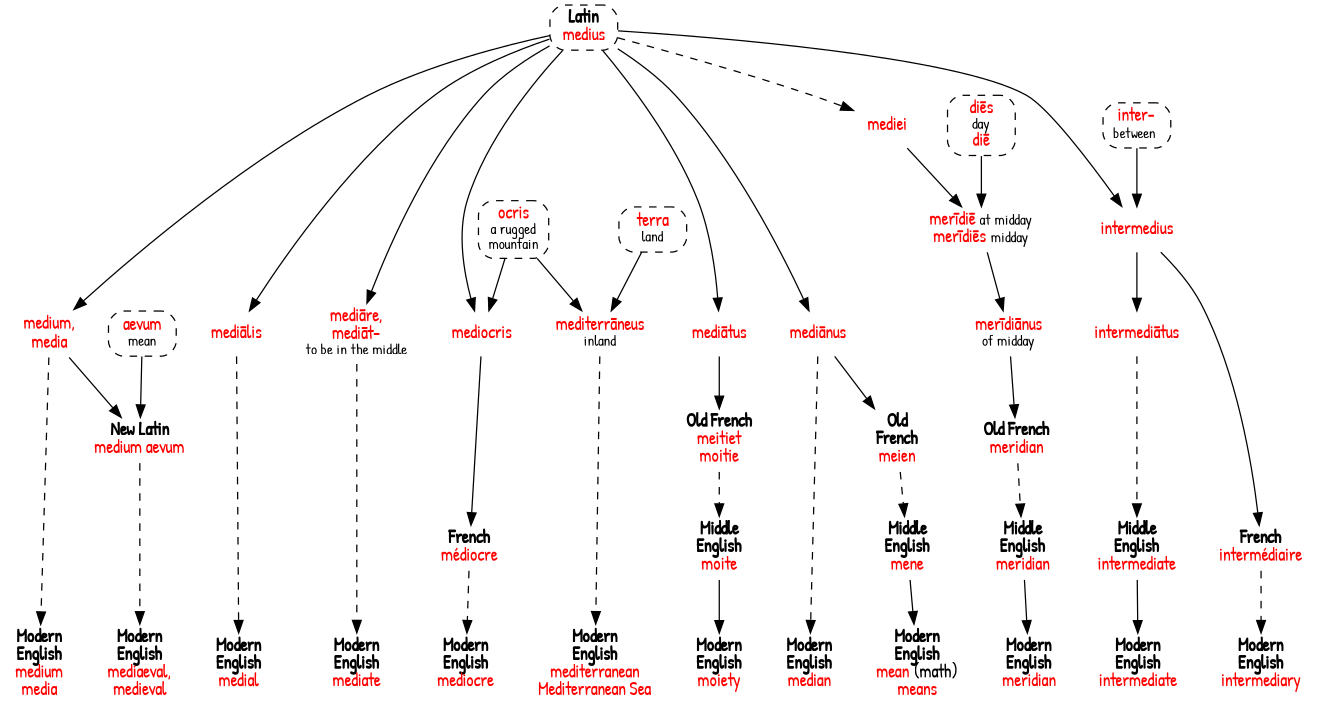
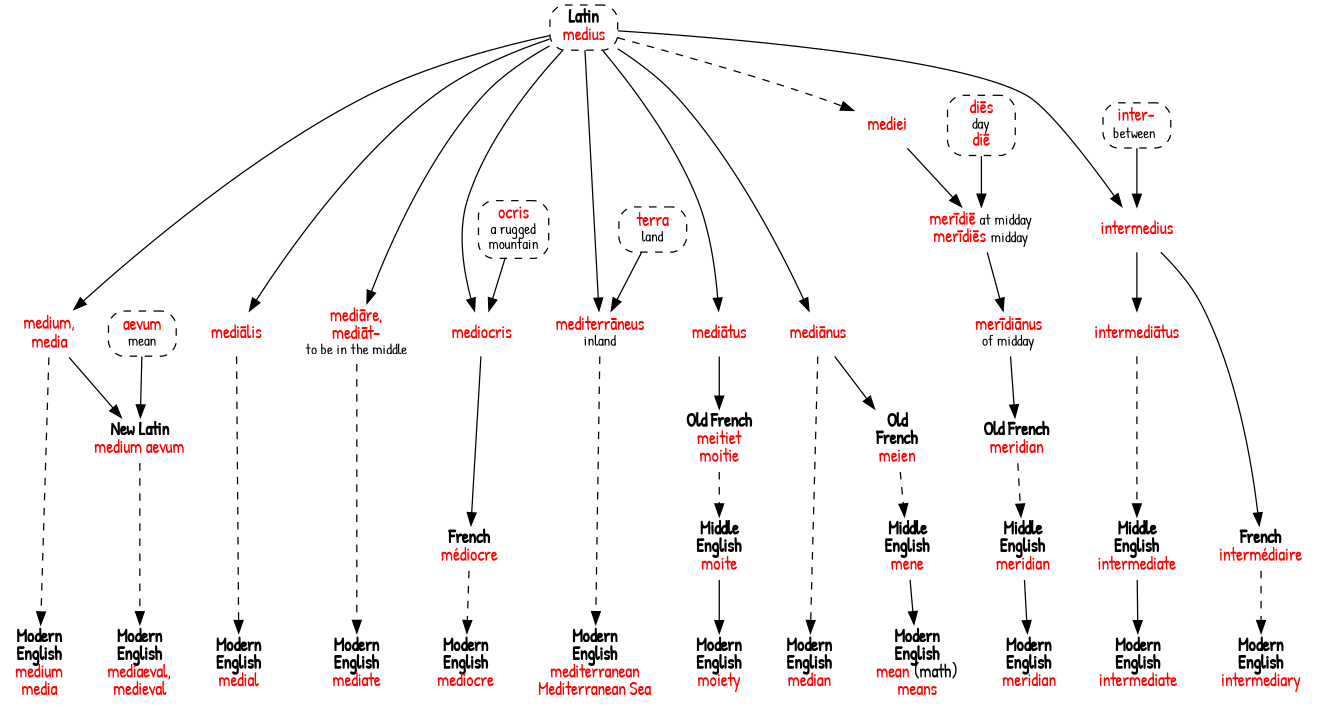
edge "ocris" -> "mediterrāneus": now "Latin" -> "mediterrāneus"
